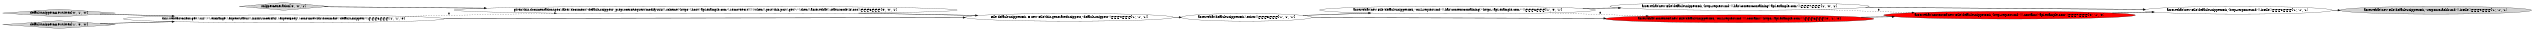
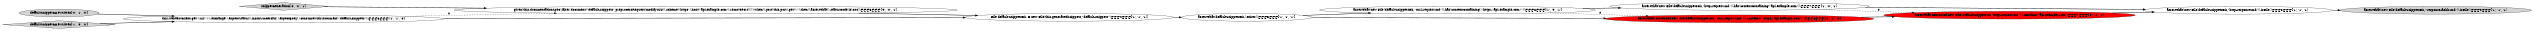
node "defaultSnippetsAreWritten['0', '1', '0']": shape diamond -> ellipse
